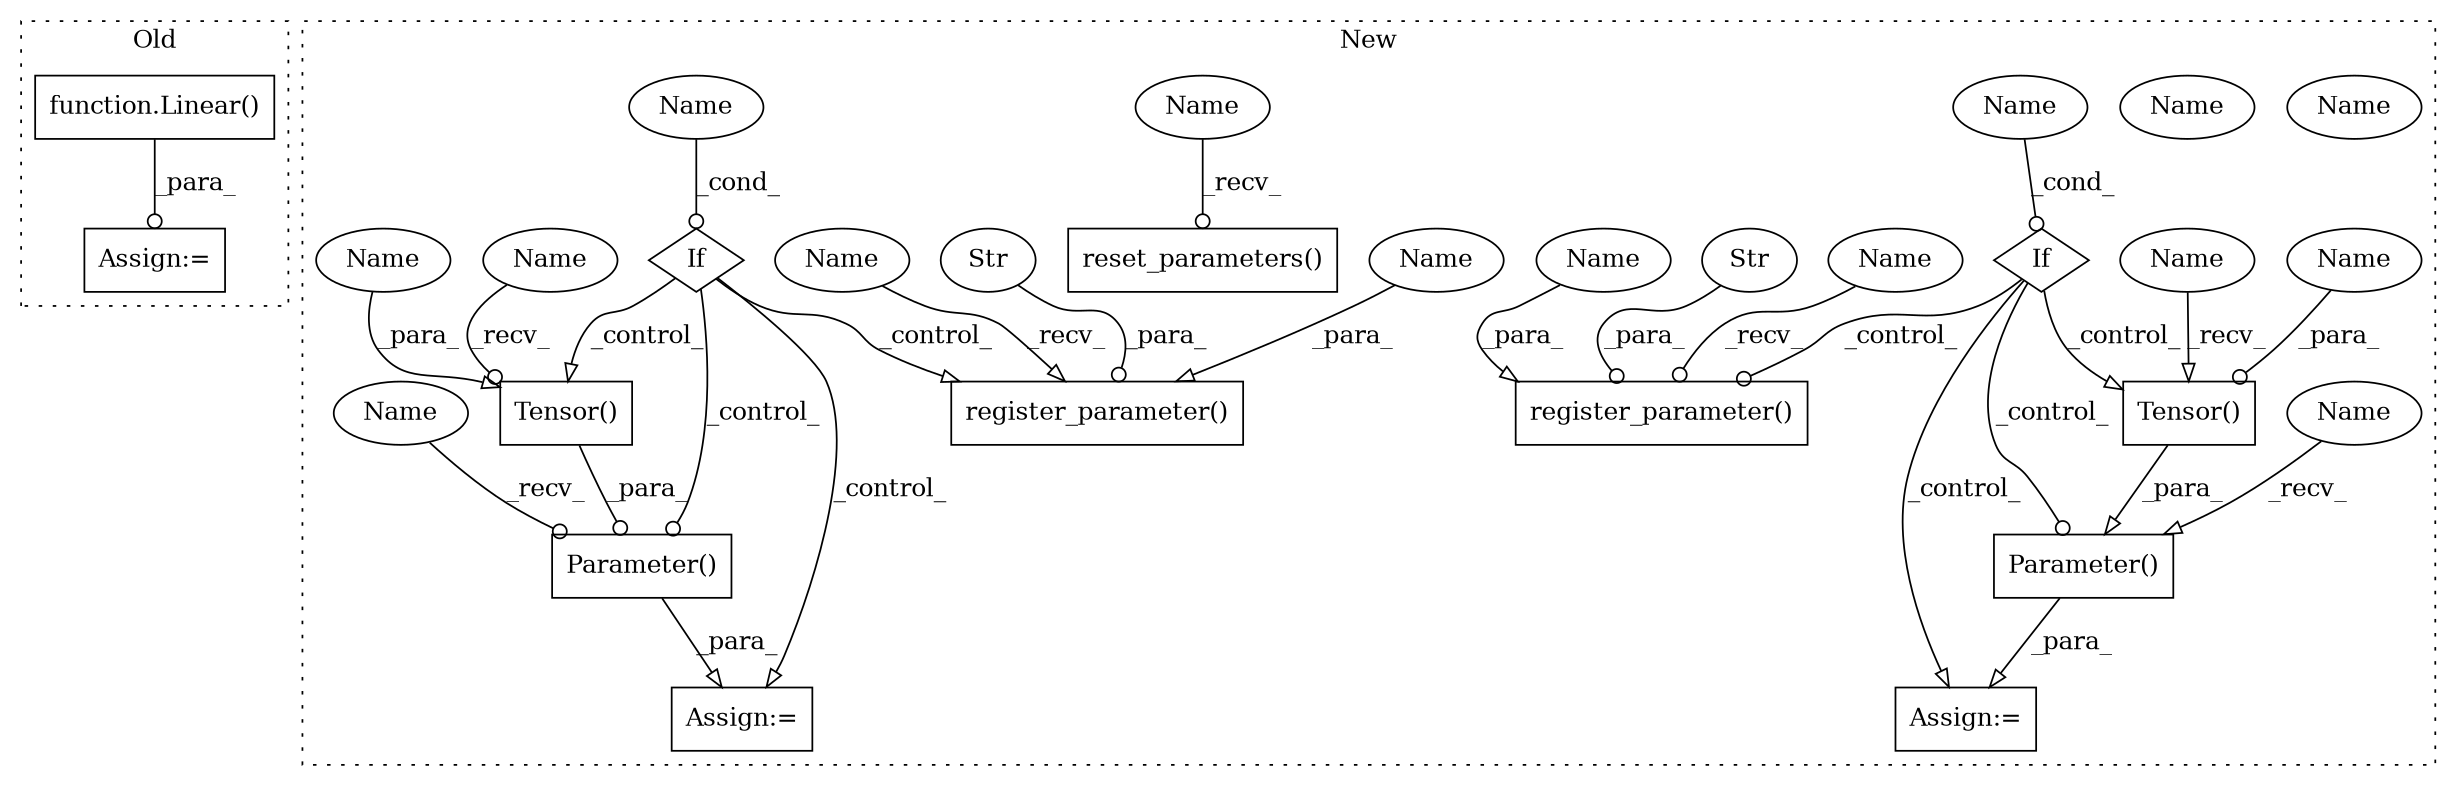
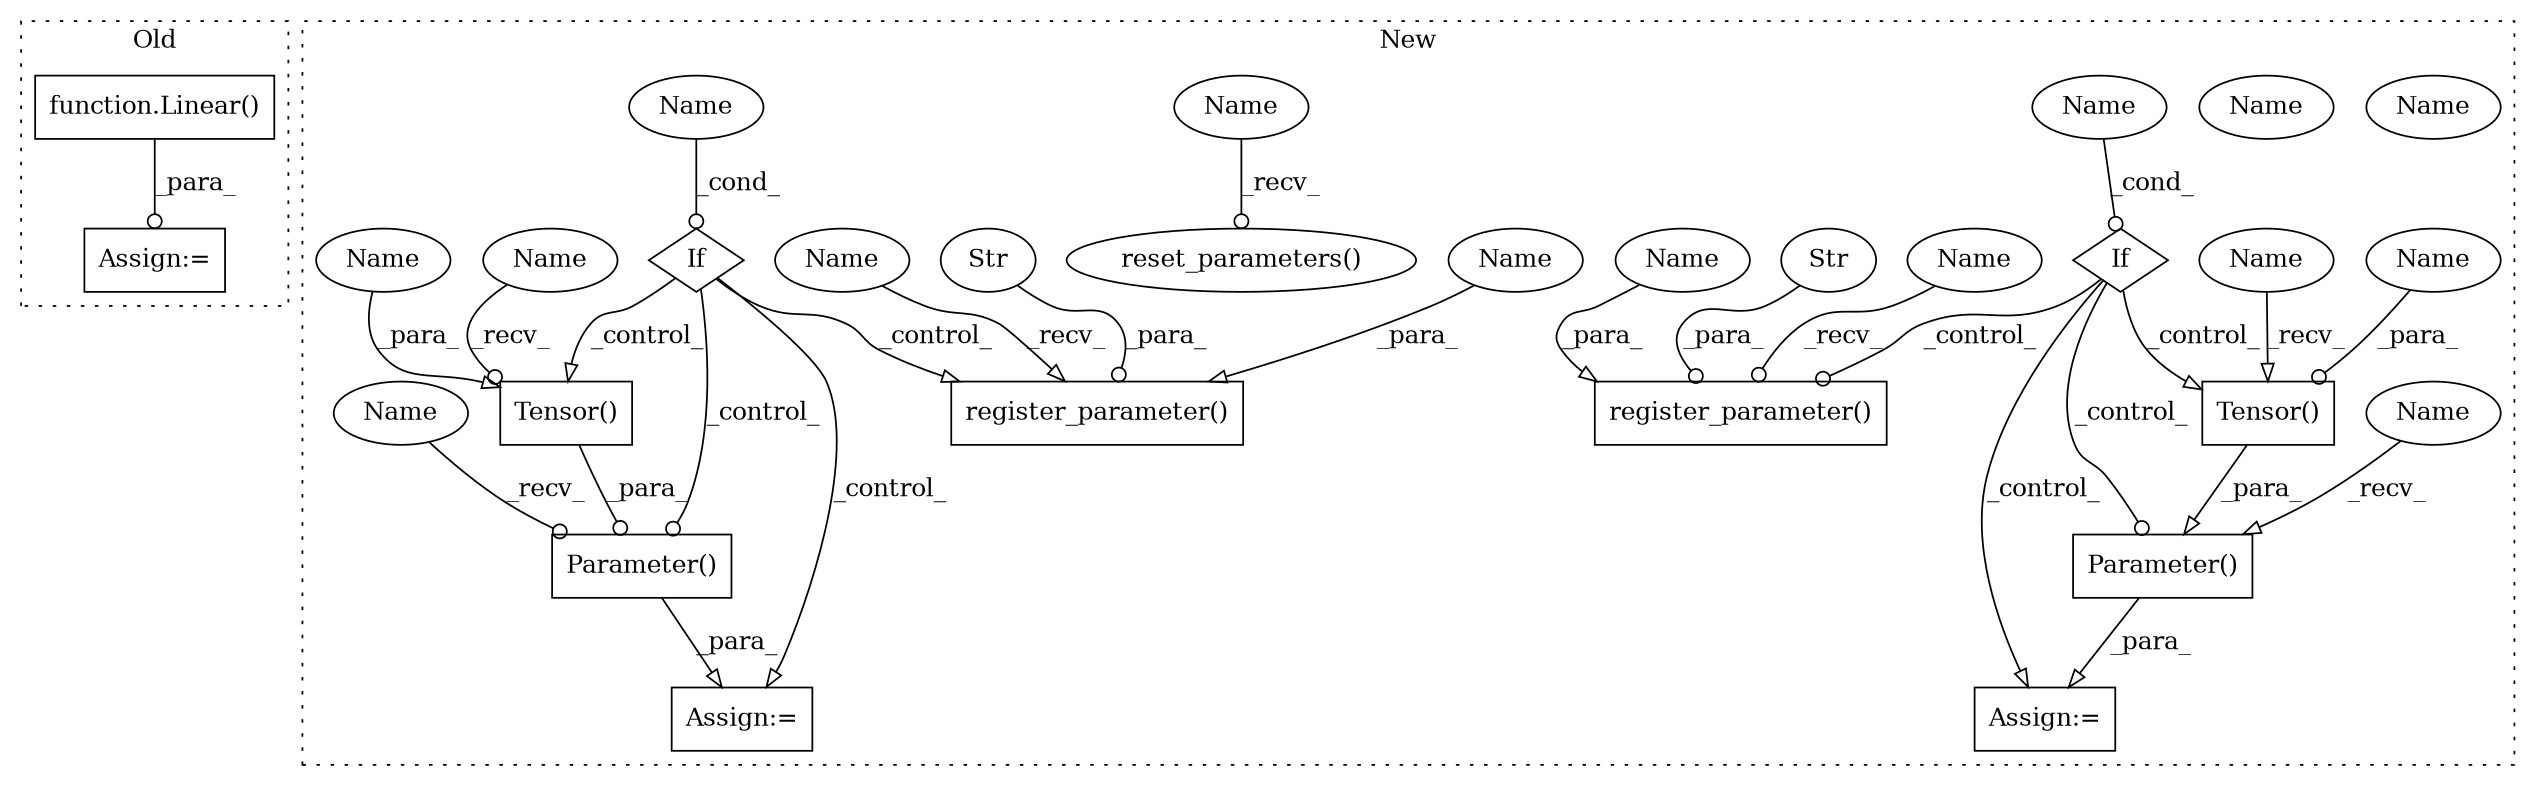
node "reset_parameters()": shape box -> ellipse
